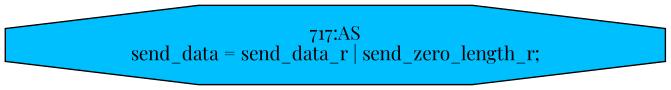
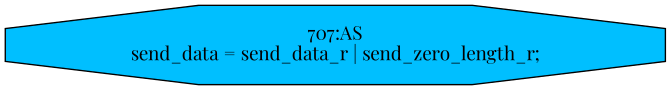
node "717:AS send_data = send_data_r | send_zero_length_r;": label "717:AS send_data = send_data_r | send_zero_length_r;" -> "707:AS send_data = send_data_r | send_zero_length_r;"
